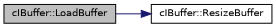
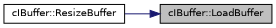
edge "cIBuffer::LoadBuffer" -> "cIBuffer::ResizeBuffer": reversed
